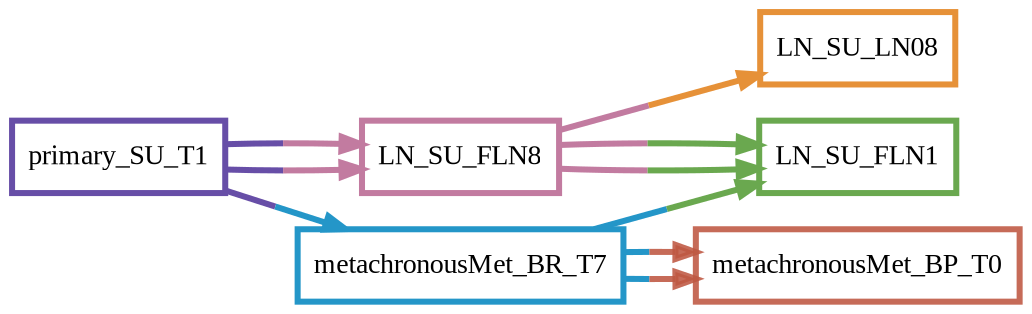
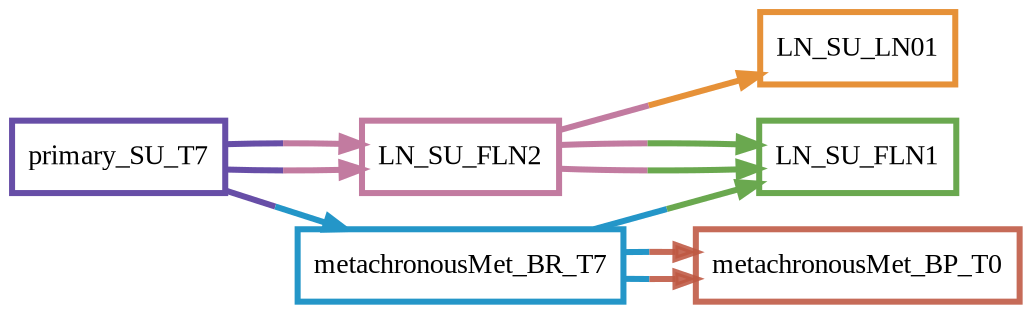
node "LN_SU_LN08": label "LN_SU_LN08" -> "LN_SU_LN01"
node "primary_SU_T1": label "primary_SU_T1" -> "primary_SU_T7"
node "LN_SU_FLN8": label "LN_SU_FLN8" -> "LN_SU_FLN2"
